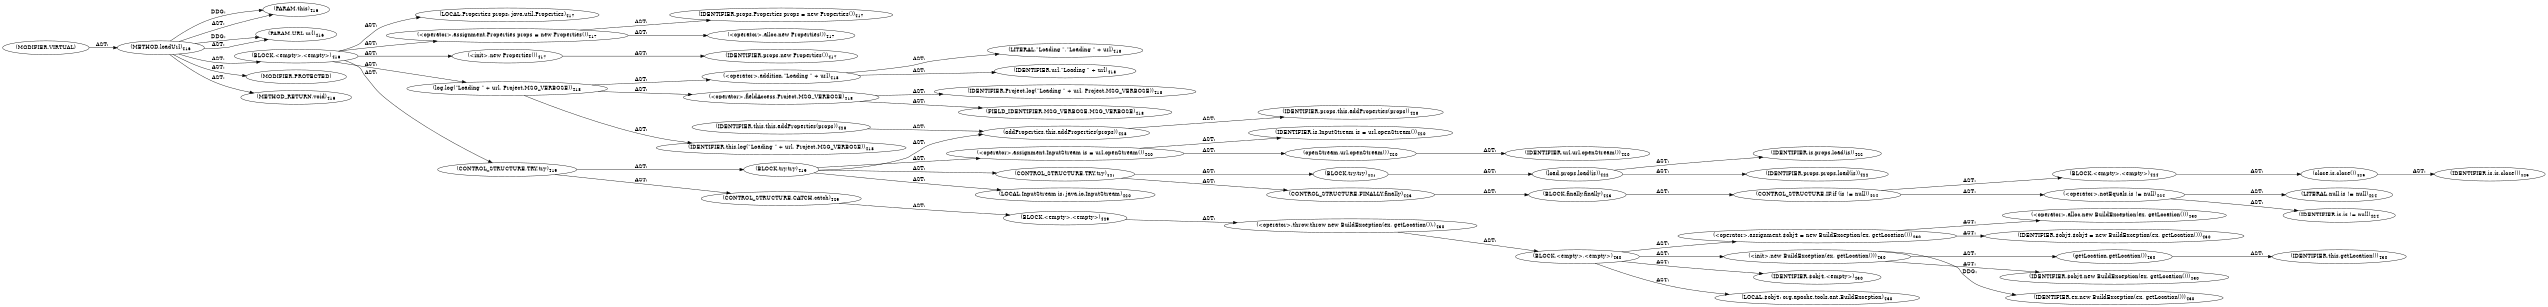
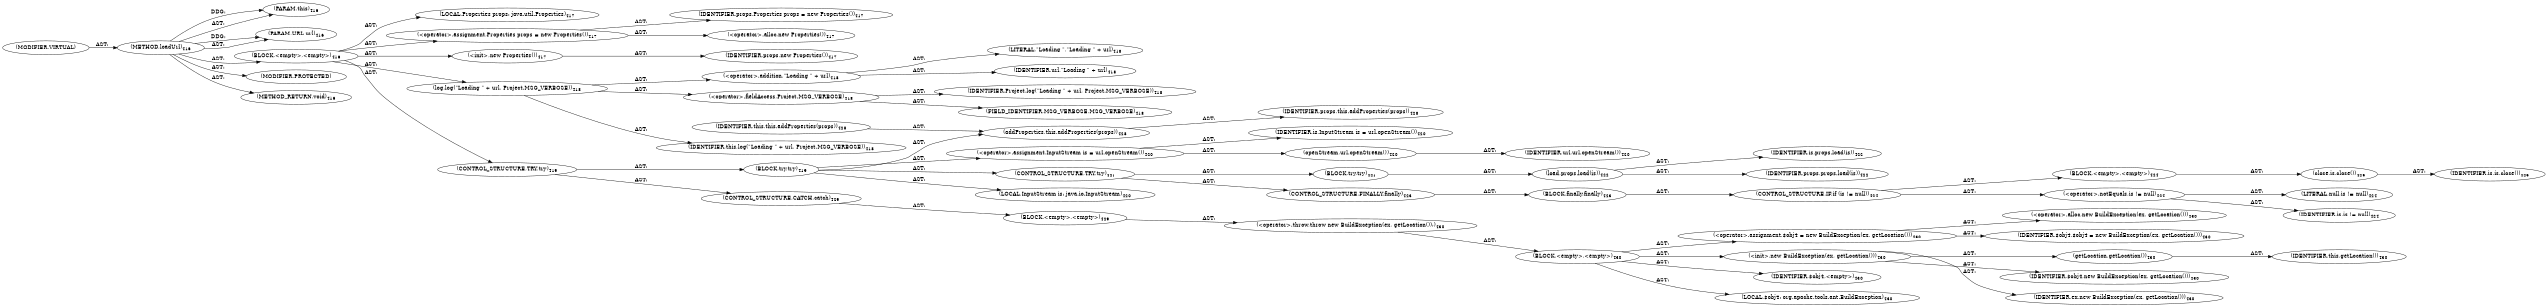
edge "(<init>,new BuildException(ex, getLocation()))" -> "(IDENTIFIER,ex,new BuildException(ex, getLocation()))": label "DDG: " -> "AST: "
